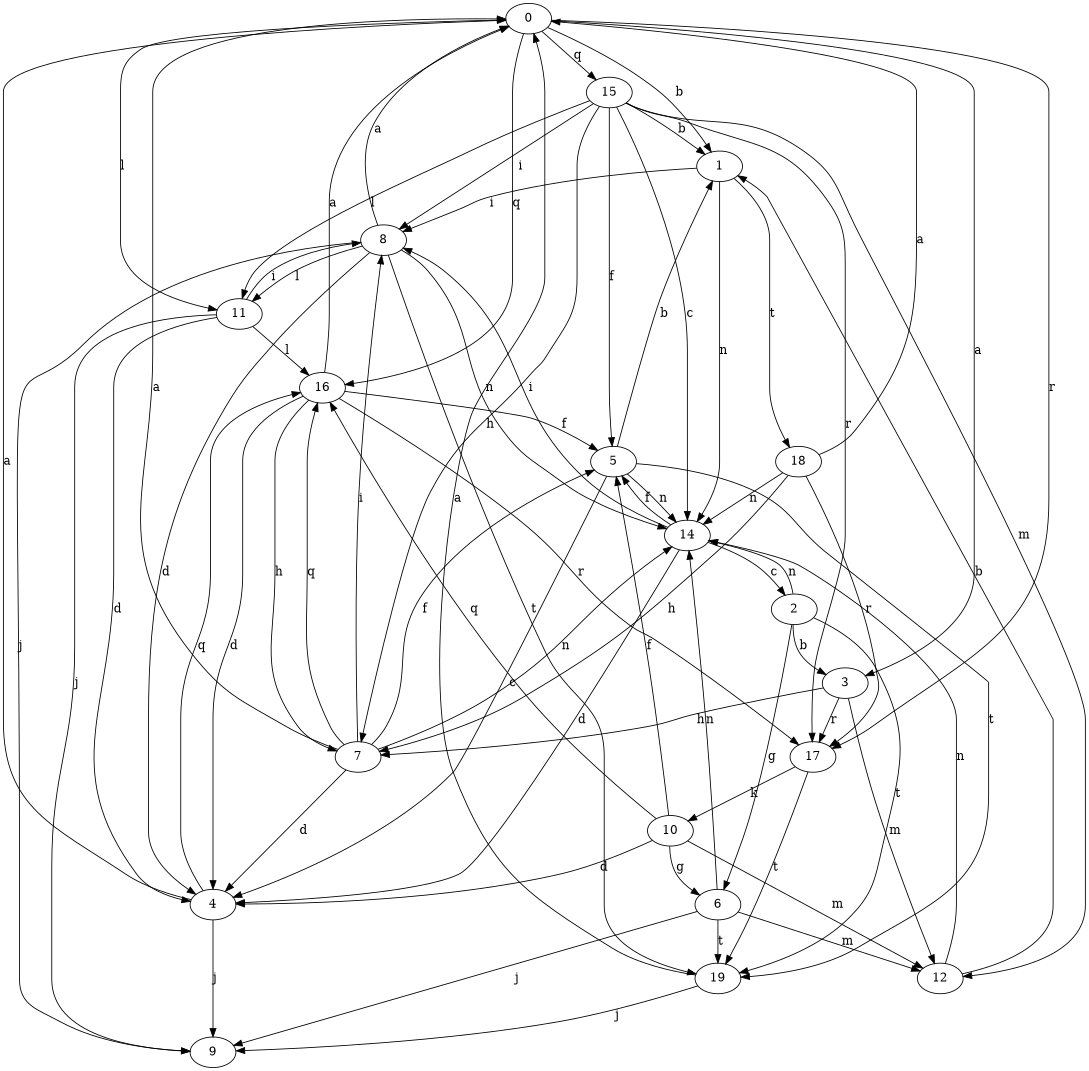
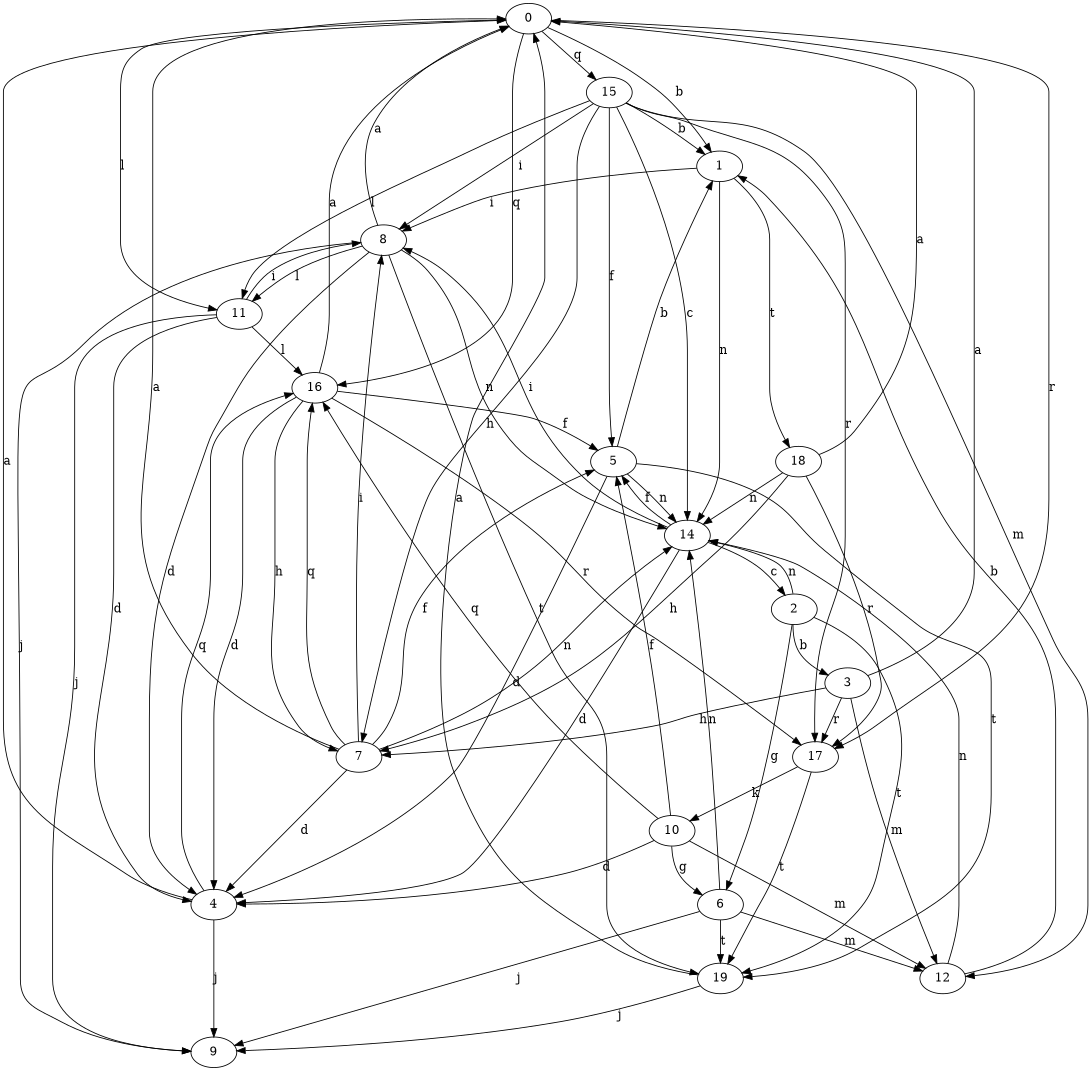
edge "0" -> "3": reversed
edge "5" -> "4": label "c" -> "d"
